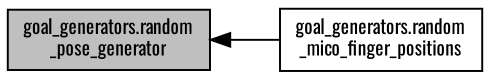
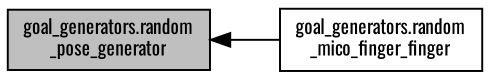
node "goal_generators.random _mico_finger_positions": label "goal_generators.random _mico_finger_positions" -> "goal_generators.random _mico_finger_finger"
